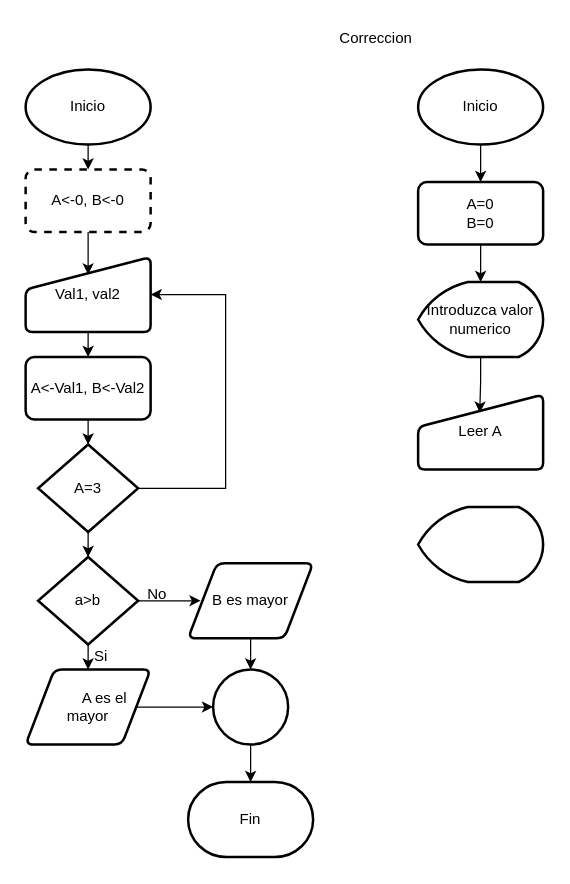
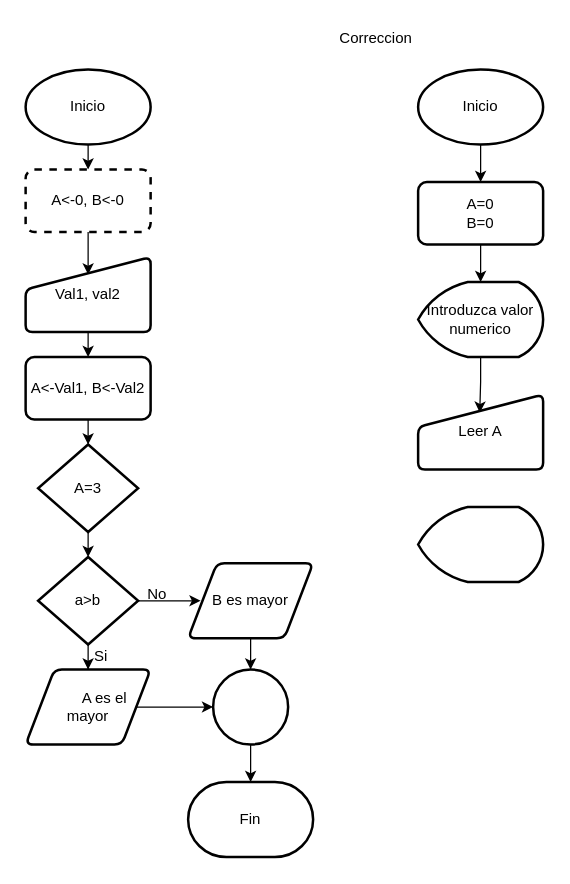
edge "A=3" -> "Val1, val2": removed
